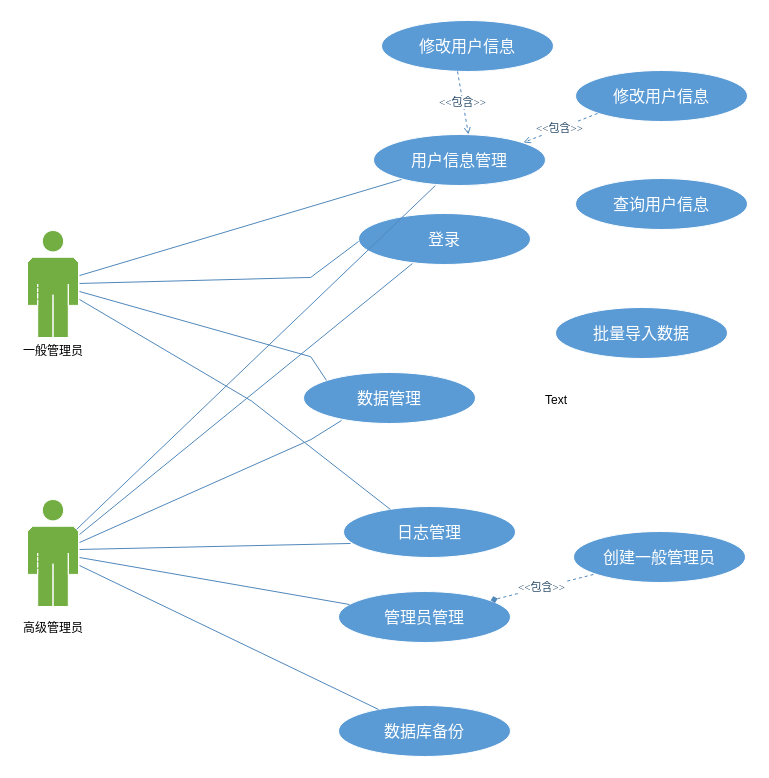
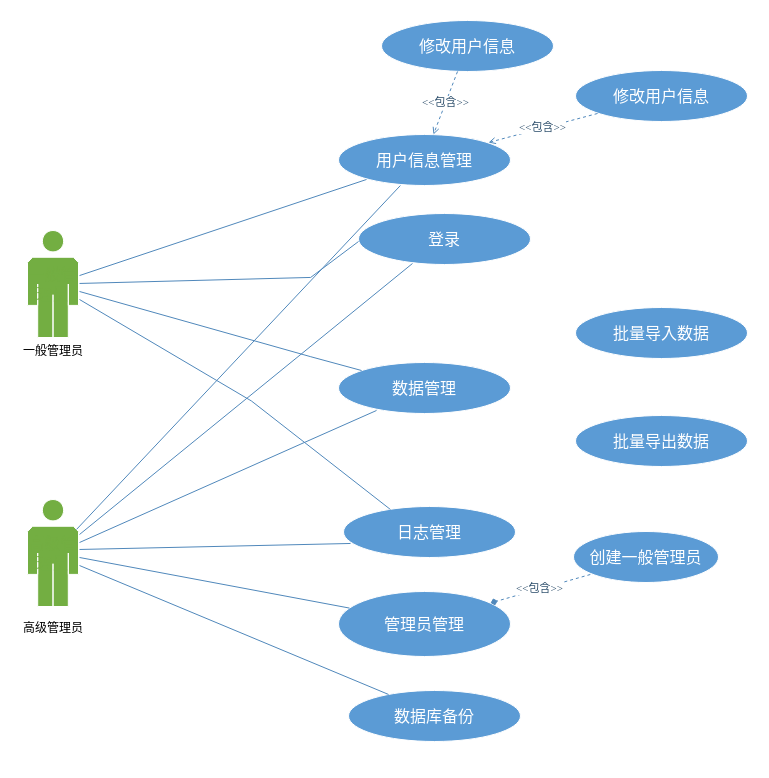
node "用户信息管理": moved (460, 160) -> (425, 160)
node "查询用户信息": removed
node "批量导入数据": moved (642, 333) -> (662, 333)
node "数据管理": moved (390, 398) -> (425, 388)
node "Text": removed
node "批量导出数据": added
node "创建一般管理员": size 172x51 -> 145x51
node "管理员管理": size 172x51 -> 172x65
node "数据库备份": moved (425, 731) -> (435, 716)
